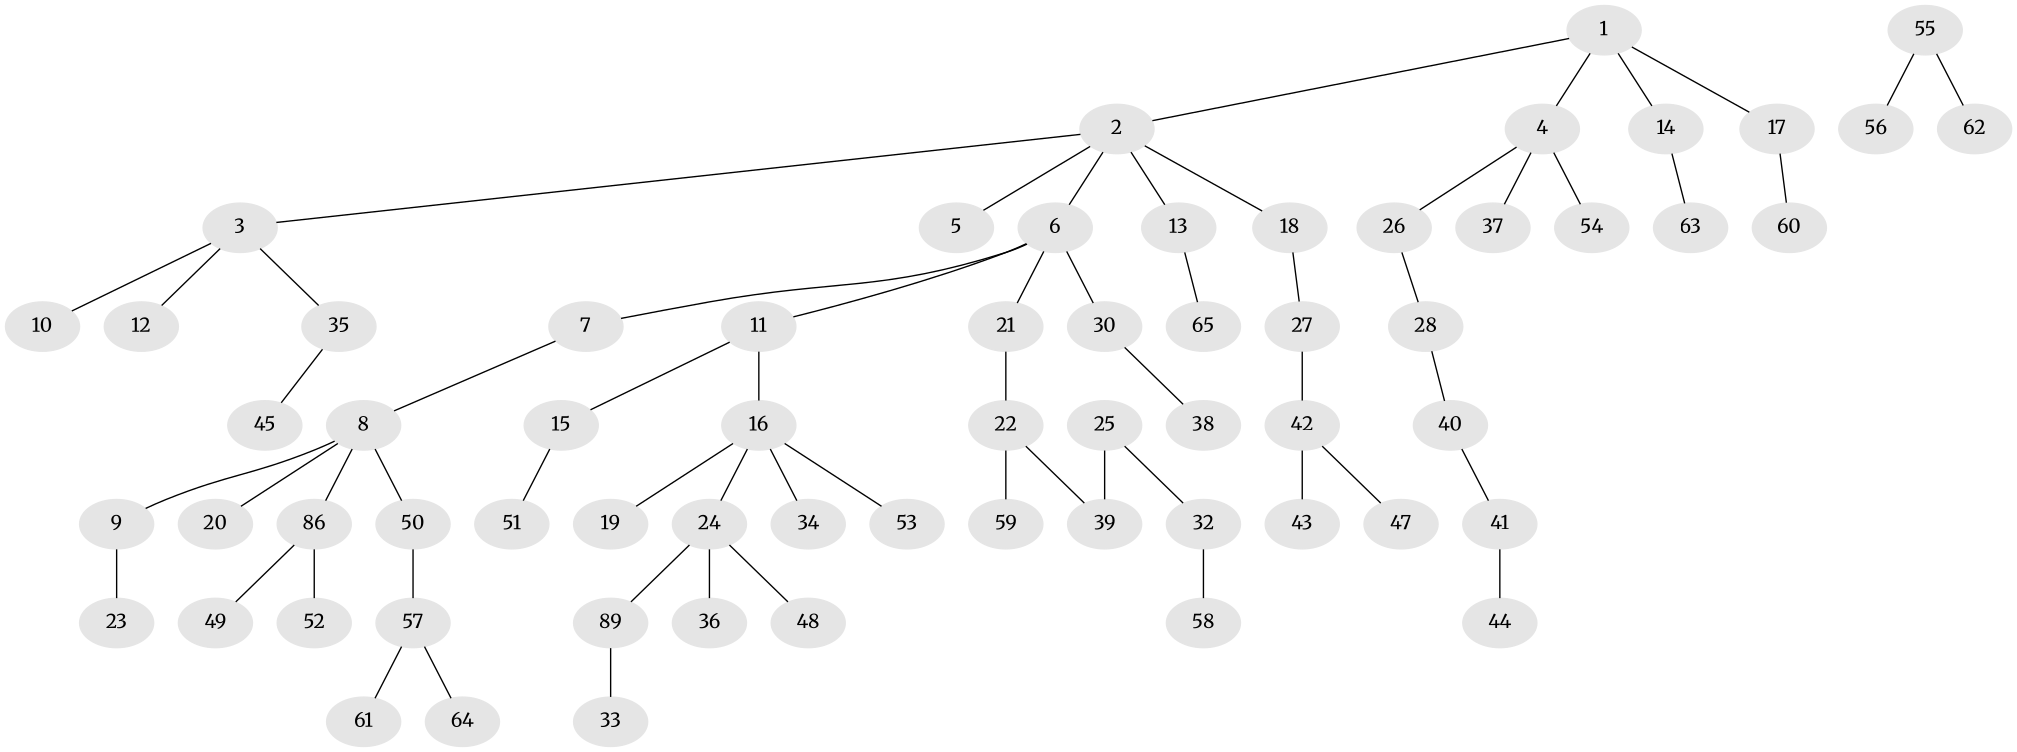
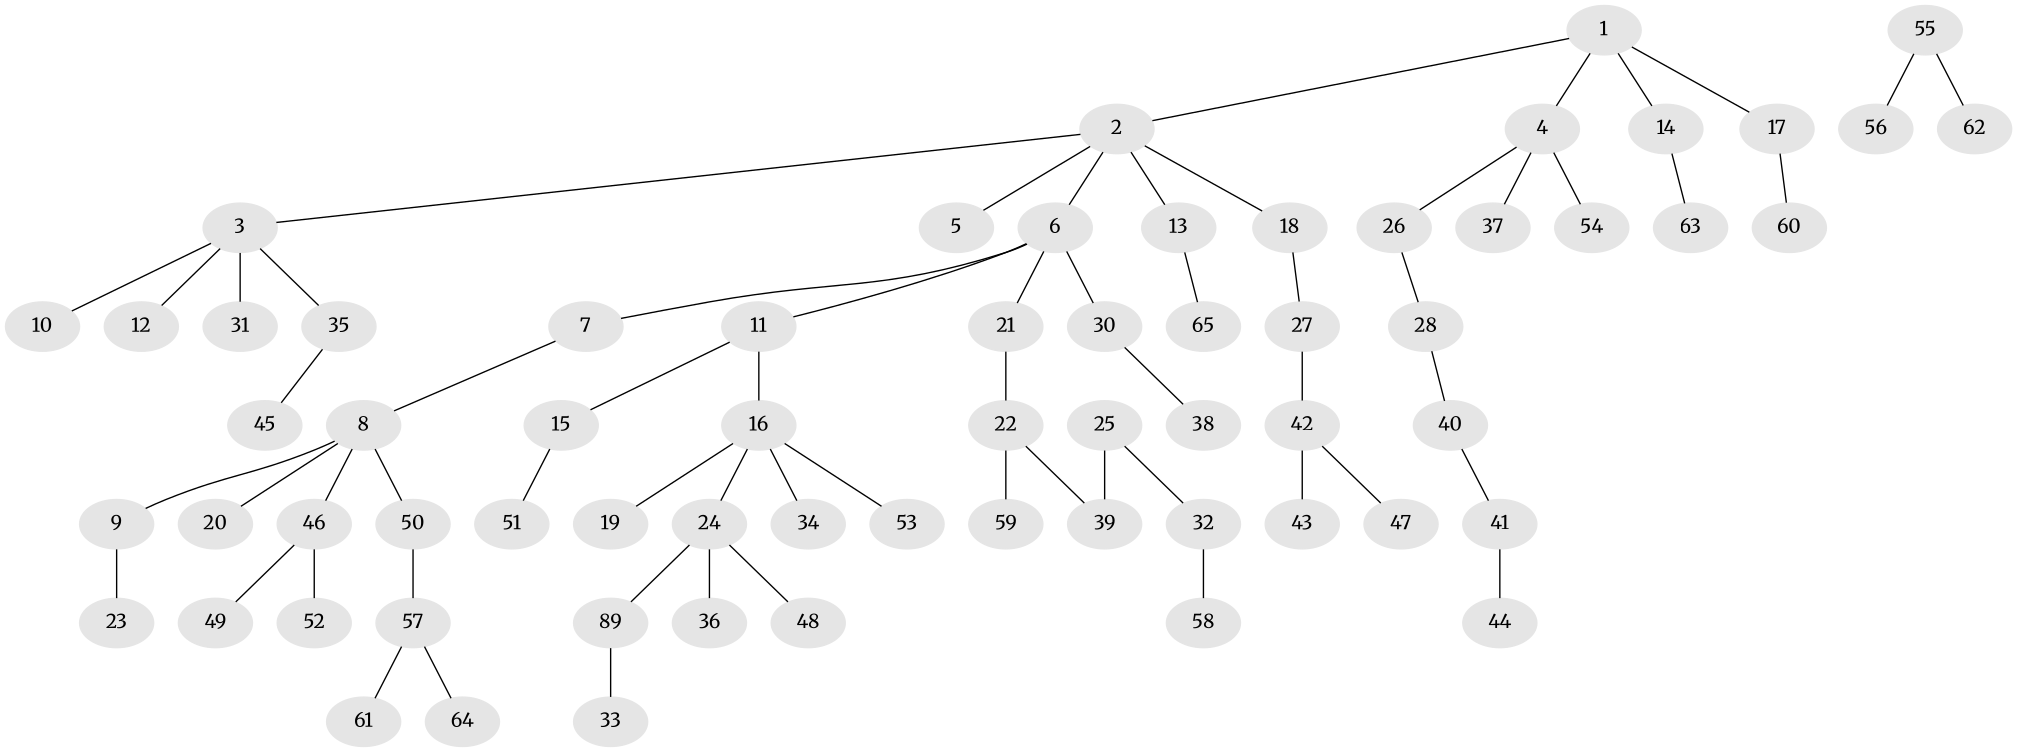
node "31": added
node "86": label "86" -> "46"
